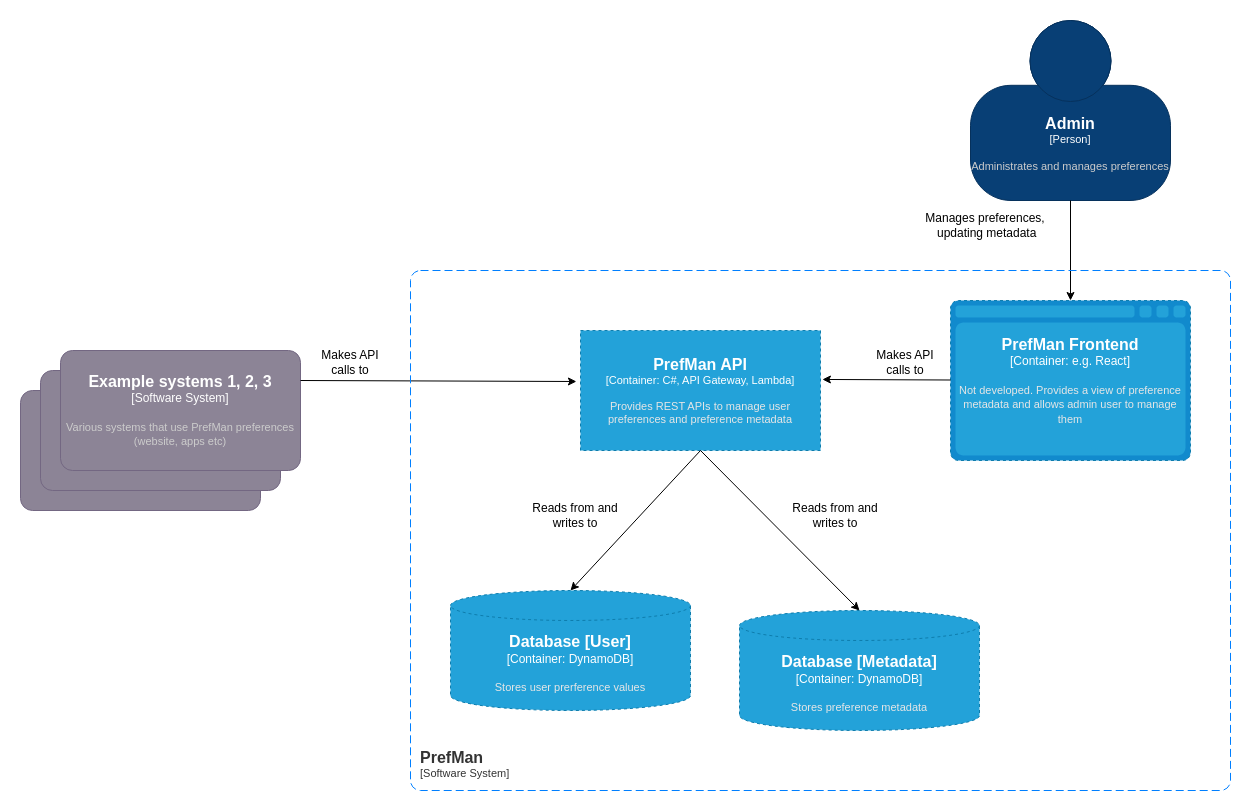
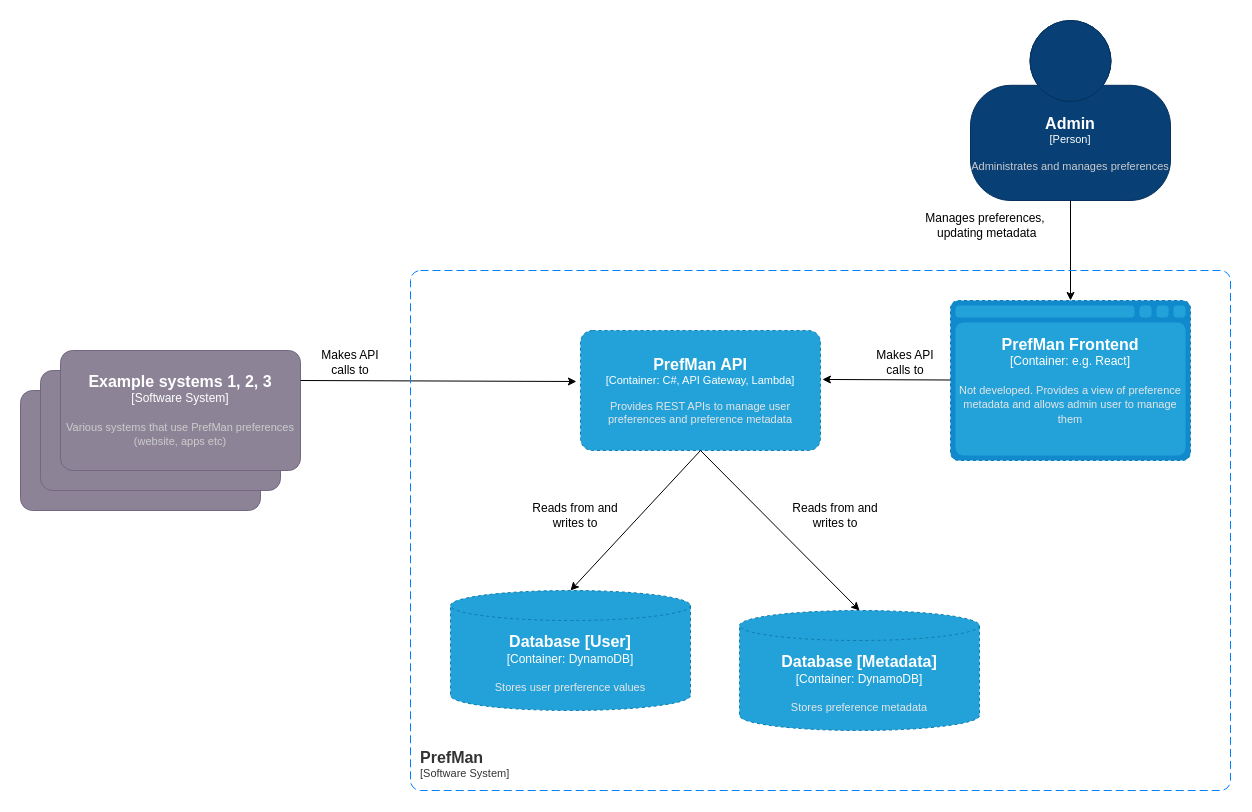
node "PrefMan API [Container: C#, API Gateway, Lambda] Provides REST APIs to manage user preferences and preference metadata": shape rectangle -> rounded rectangle
